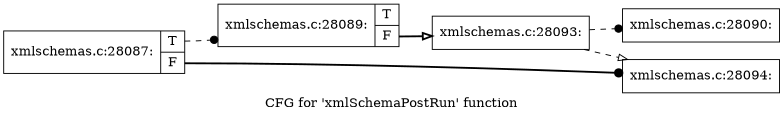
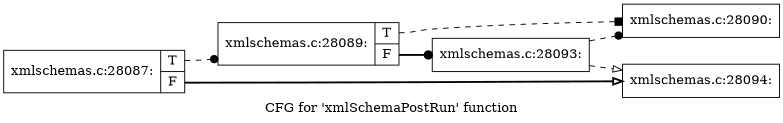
edge "xmlschemas.c:28089:" -> "xmlschemas.c:28090:": added
edge "xmlschemas.c:28089:" -> "xmlschemas.c:28093:": arrowhead onormal -> dot
edge "xmlschemas.c:28087:" -> "xmlschemas.c:28094:": arrowhead dot -> onormal
